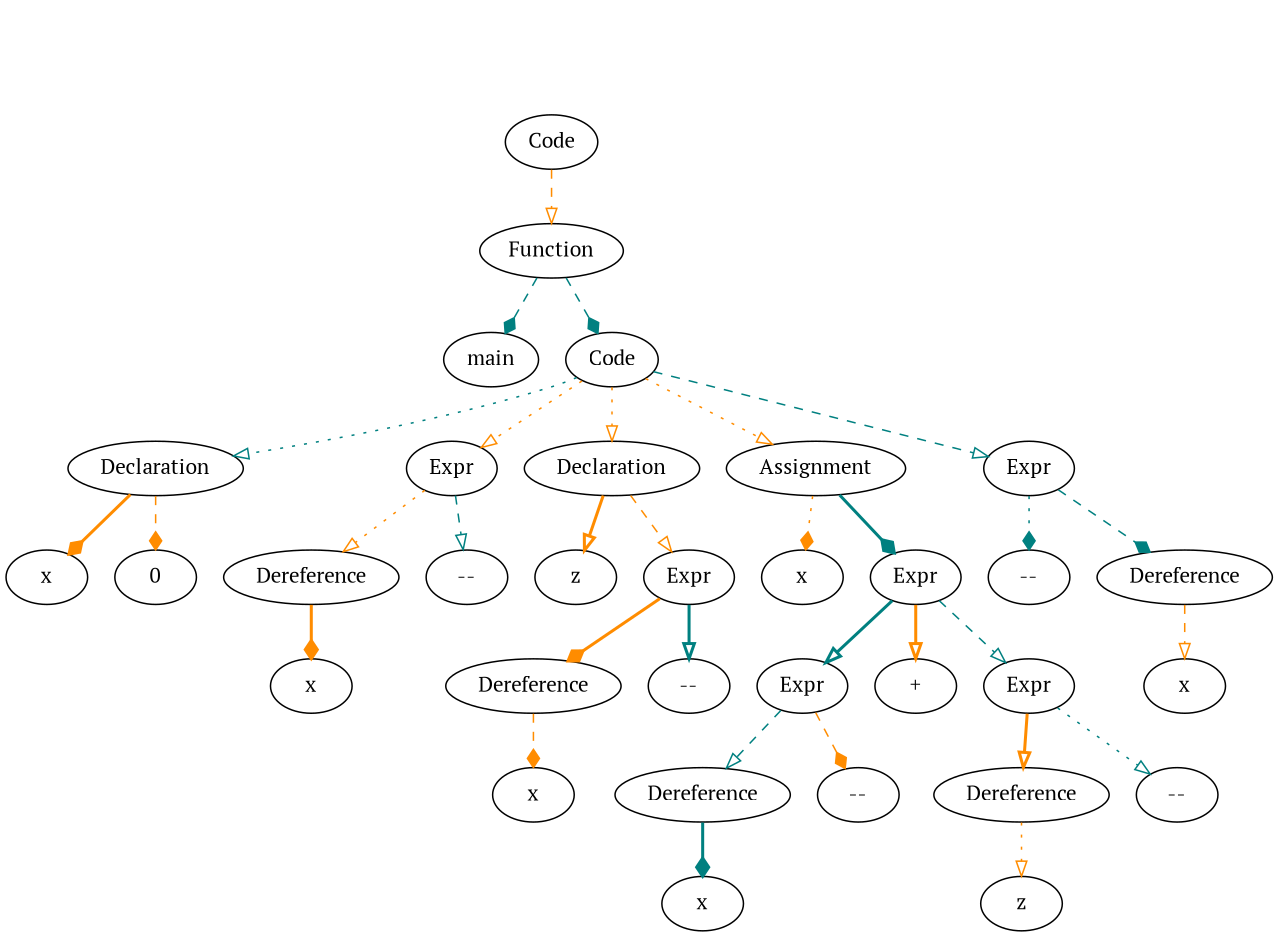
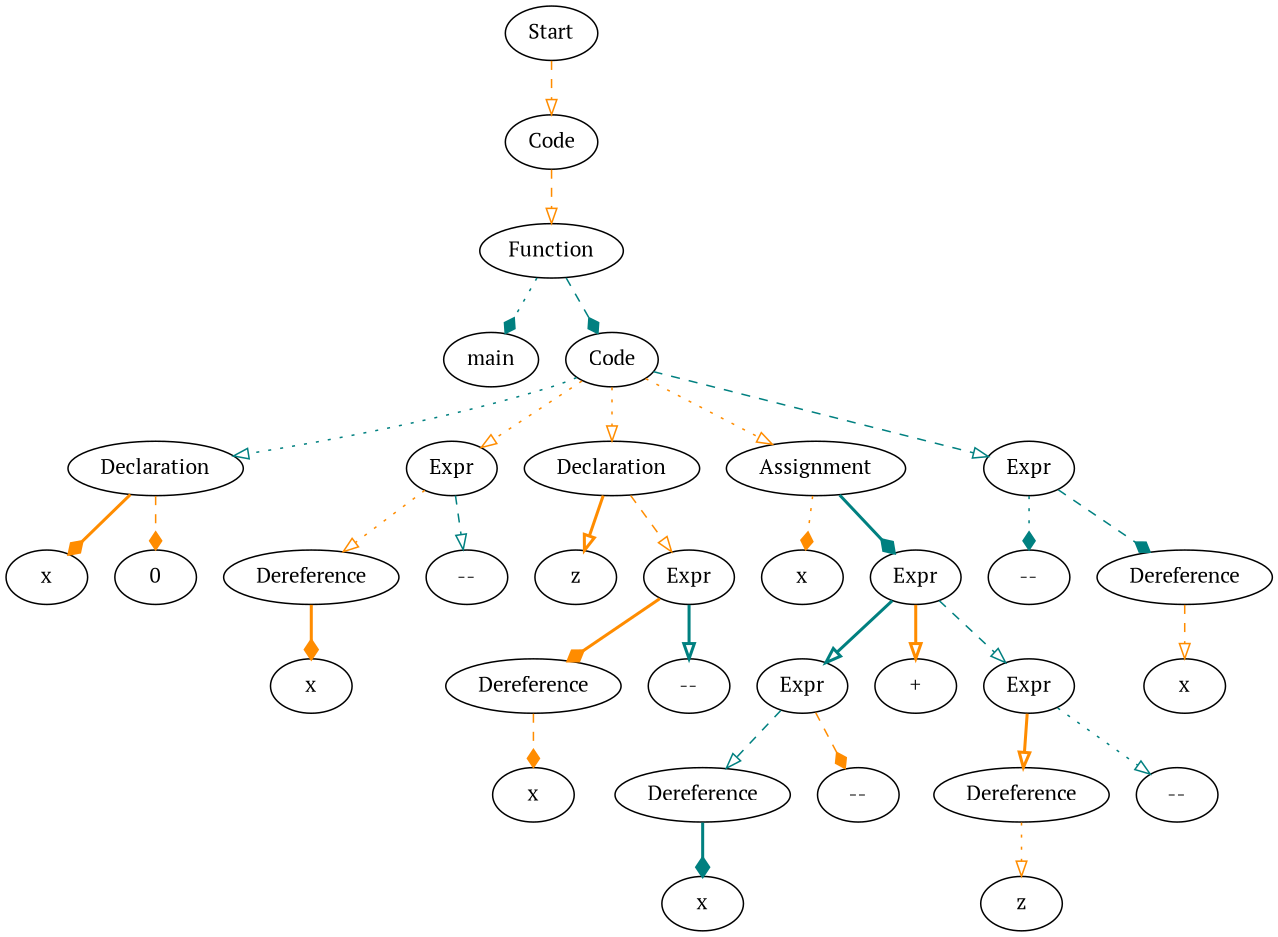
node "Start": added
edge "Function" -> "main": style dashed -> dotted
